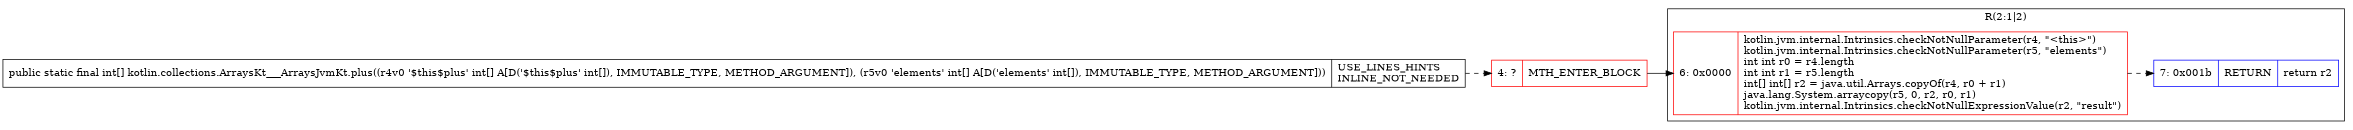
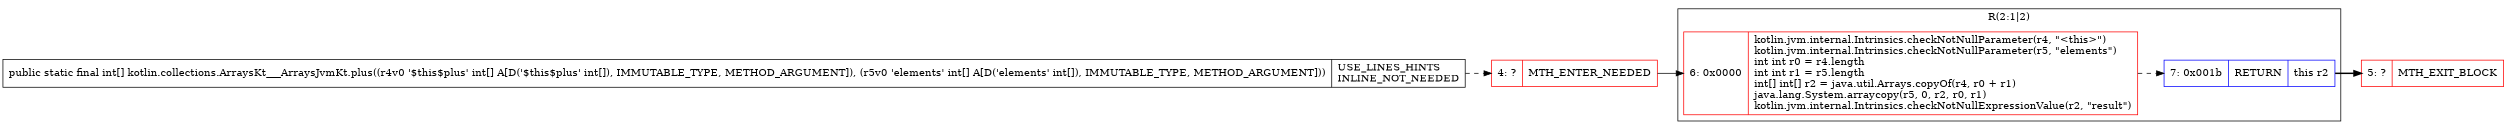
node "4: ?": text "MTH_ENTER_BLOCK" -> "MTH_ENTER_NEEDED"
node "7: 0x001b": text "return r2" -> "this r2"
node "5: ?": added
